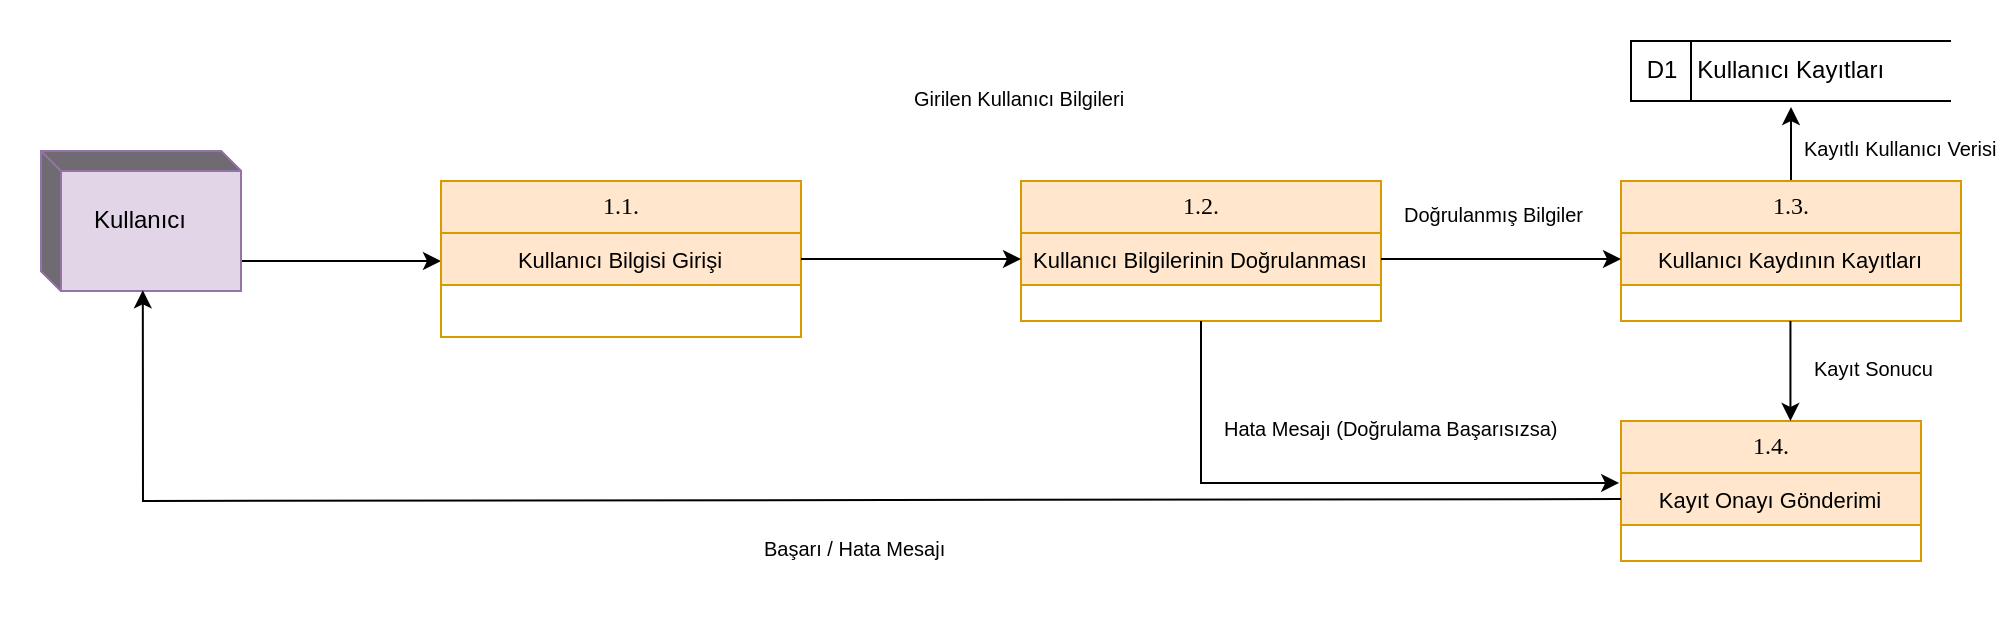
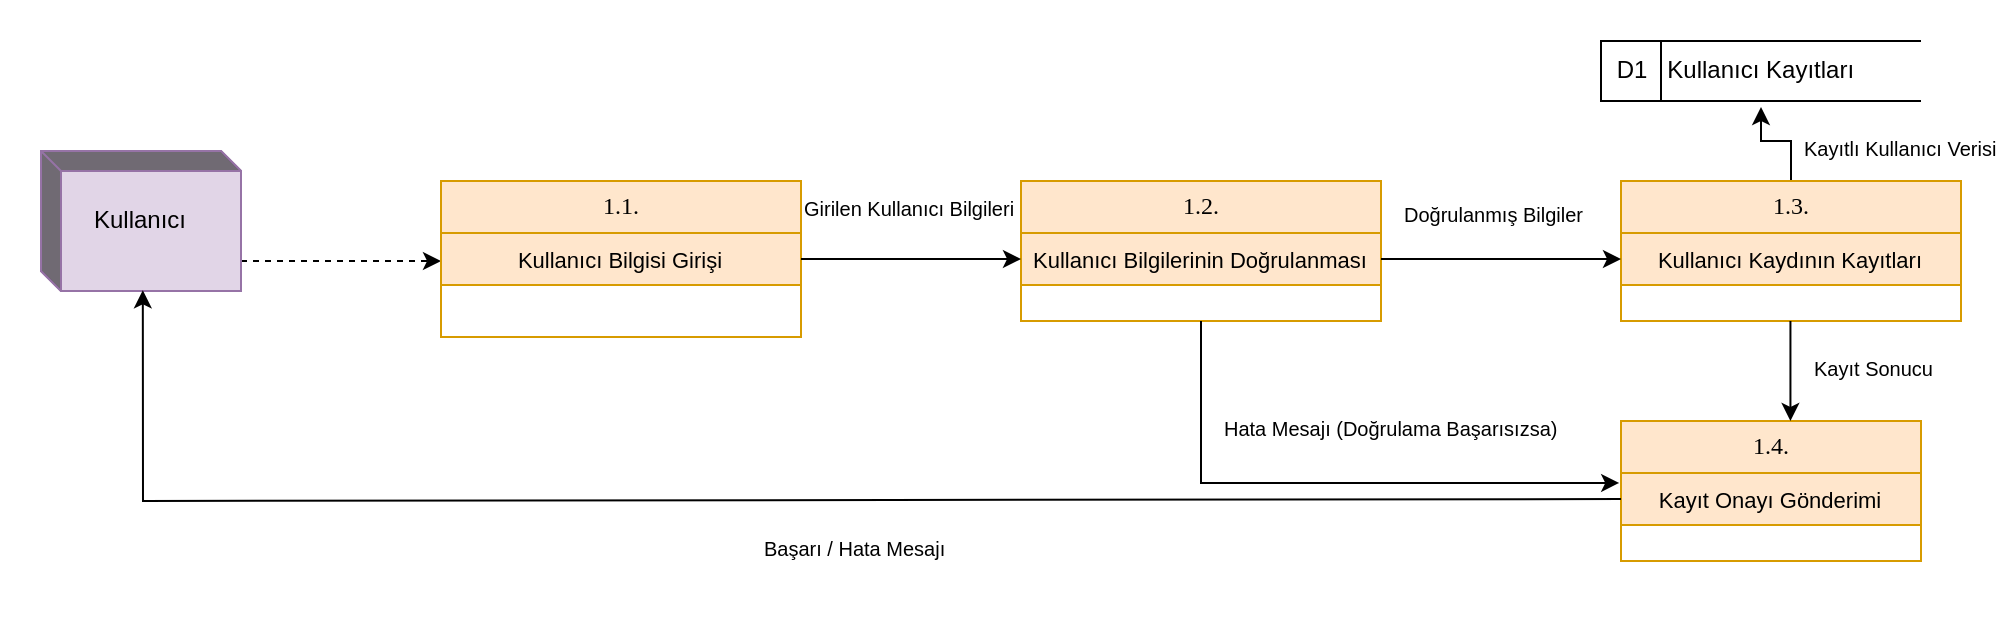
node "D1 Kullanıcı Kayıtları": moved (1791, 71) -> (1761, 71)
node "Girilen Kullanıcı Bilgileri": moved (1021, 111) -> (911, 221)
edge "Kullanıcı" -> "Kullanıcı Bilgisi Girişi": style solid -> dashed
